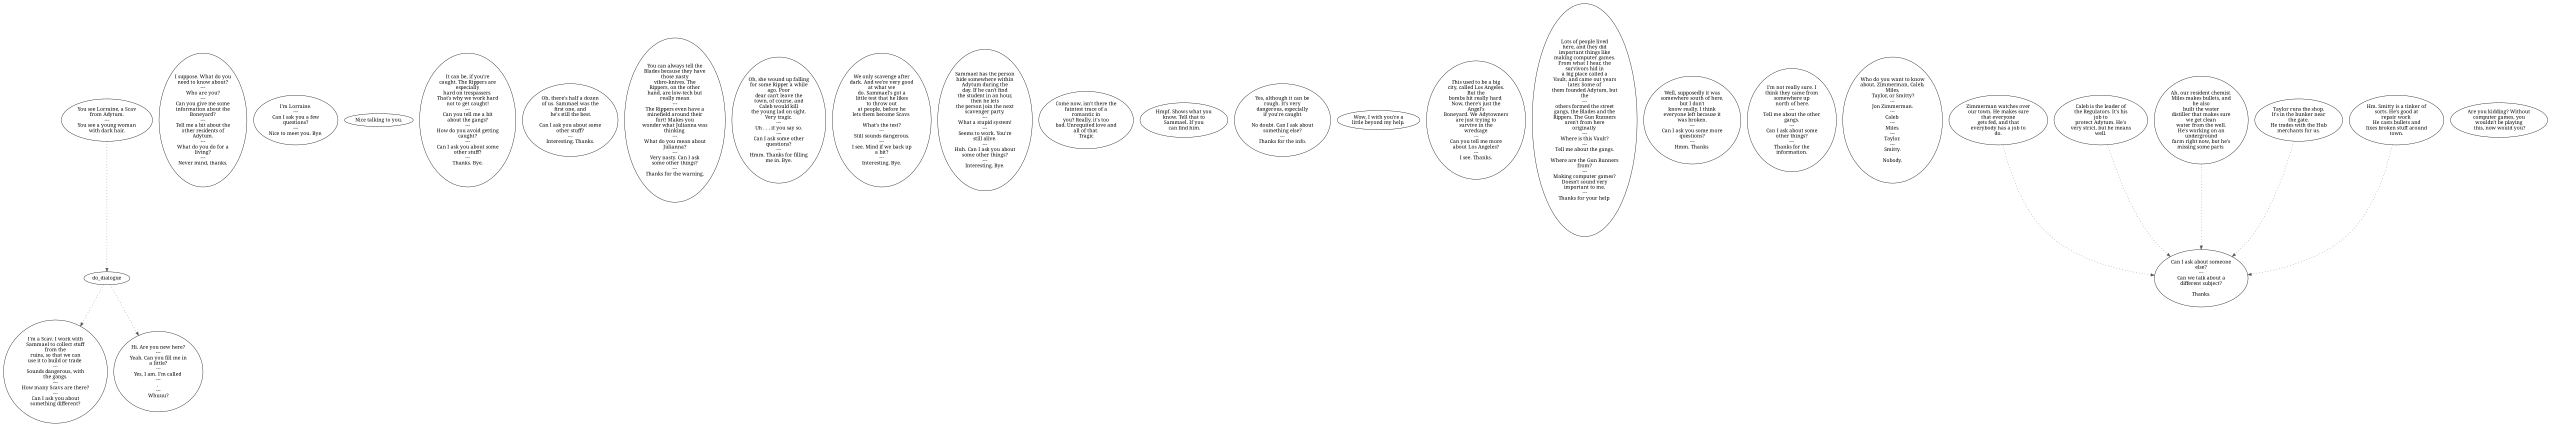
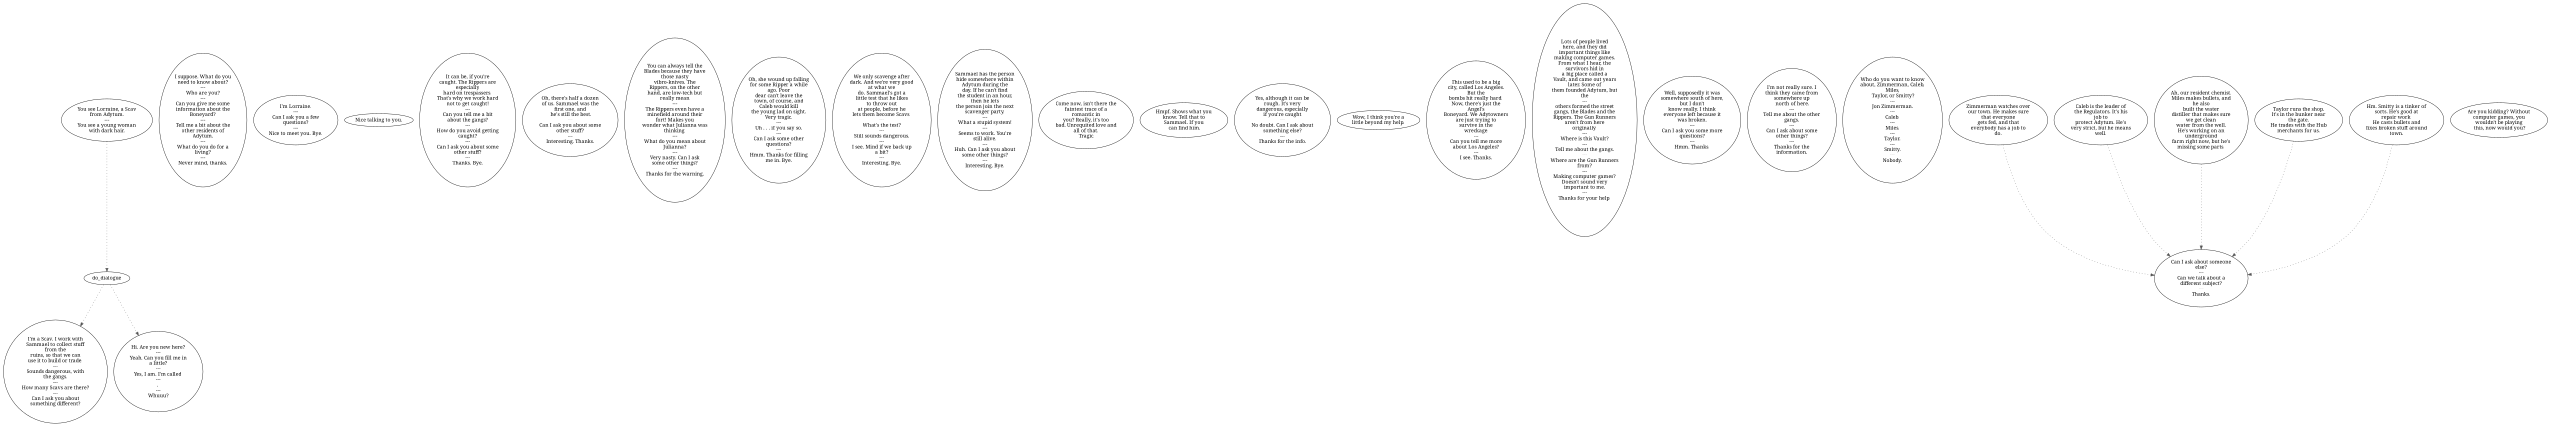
node "Wow, I with you're a little beyond my help.": label "Wow, I with you're a little beyond my help." -> "Wow, I think you're a little beyond my help."
